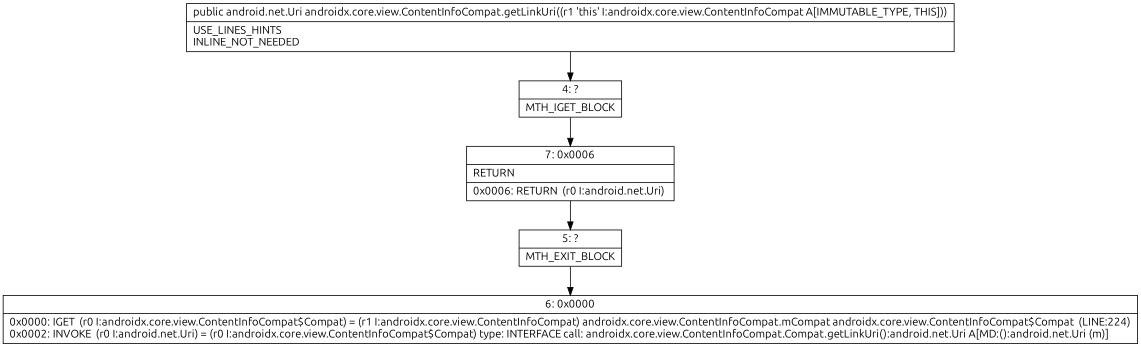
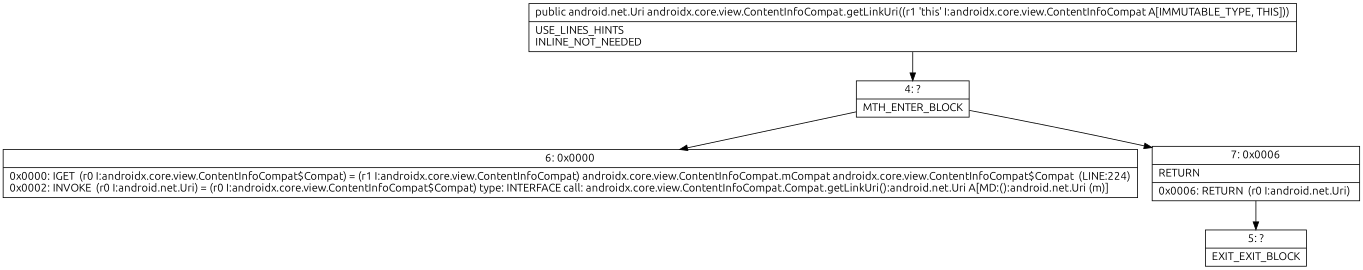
node "4: ?": text "MTH_IGET_BLOCK" -> "MTH_ENTER_BLOCK"
node "5: ?": text "MTH_EXIT_BLOCK" -> "EXIT_EXIT_BLOCK"
edge "5: ?" -> "6: 0x0000": now "4: ?" -> "6: 0x0000"
